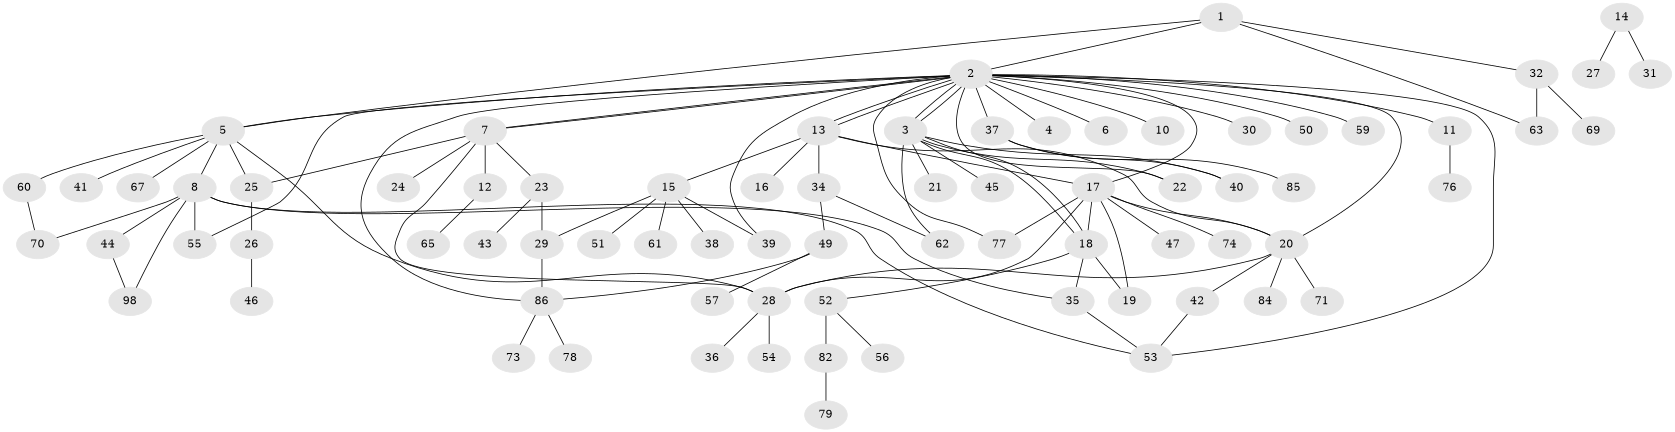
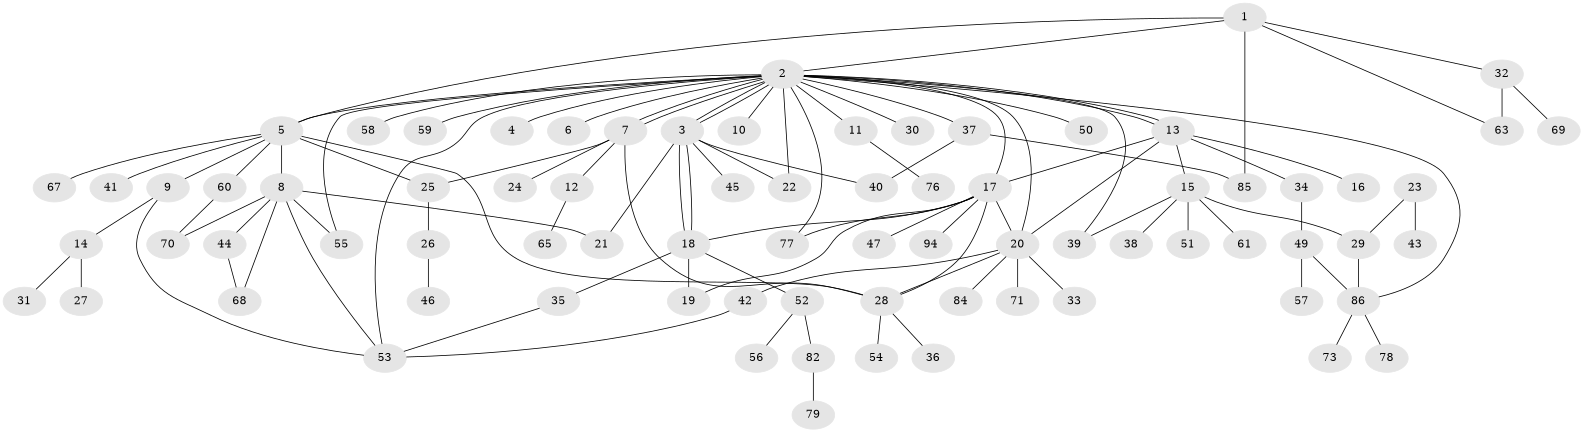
edge "1" -- "85": added
node "58": added
edge "7" -- "23": removed
node "9": added
edge "8" -- "35": now "8" -- "21"
node "62": removed
node "74": label "74" -> "94"
node "98": label "98" -> "68"
node "33": added
